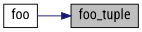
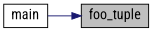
node "foo": label "foo" -> "main"
